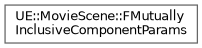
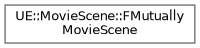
node "UE::MovieScene::FMutually InclusiveComponentParams": label "UE::MovieScene::FMutually InclusiveComponentParams" -> "UE::MovieScene::FMutually MovieScene"
